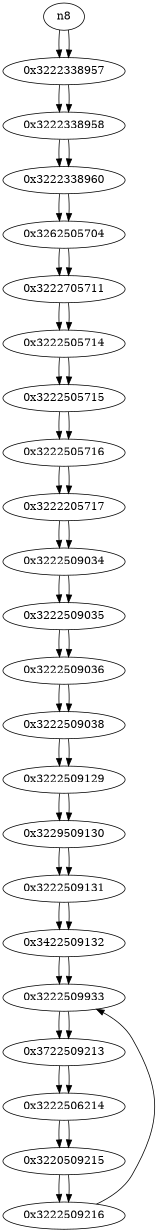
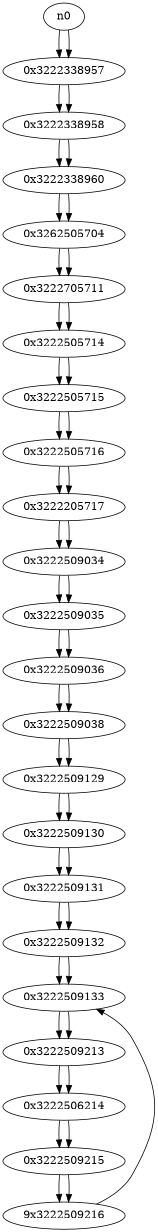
node "n8": label "n8" -> "n0"
node "0x3229509130": label "0x3229509130" -> "0x3222509130"
node "0x3422509132": label "0x3422509132" -> "0x3222509132"
node "0x3222509933": label "0x3222509933" -> "0x3222509133"
node "0x3722509213": label "0x3722509213" -> "0x3222509213"
node "0x3220509215": label "0x3220509215" -> "0x3222509215"
node "0x3222509216": label "0x3222509216" -> "9x3222509216"
